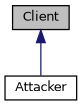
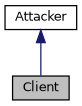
edge "Attacker" -> "Client": reversed
